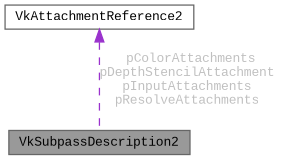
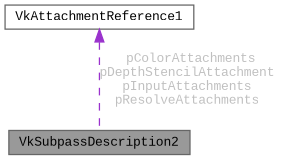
node "VkAttachmentReference2": label "VkAttachmentReference2" -> "VkAttachmentReference1"
